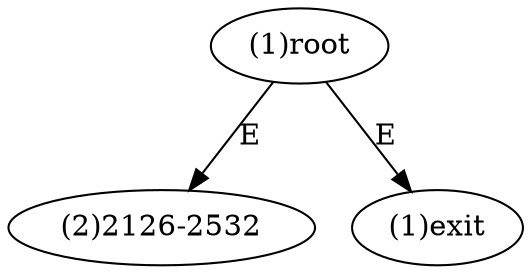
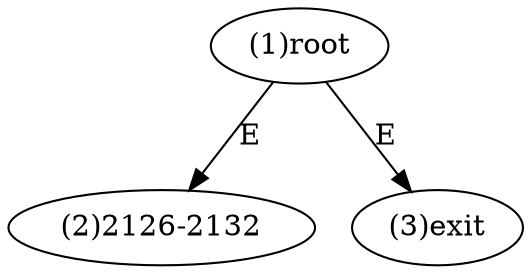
node "(2)2126-2532": label "(2)2126-2532" -> "(2)2126-2132"
node "(1)exit": label "(1)exit" -> "(3)exit"
